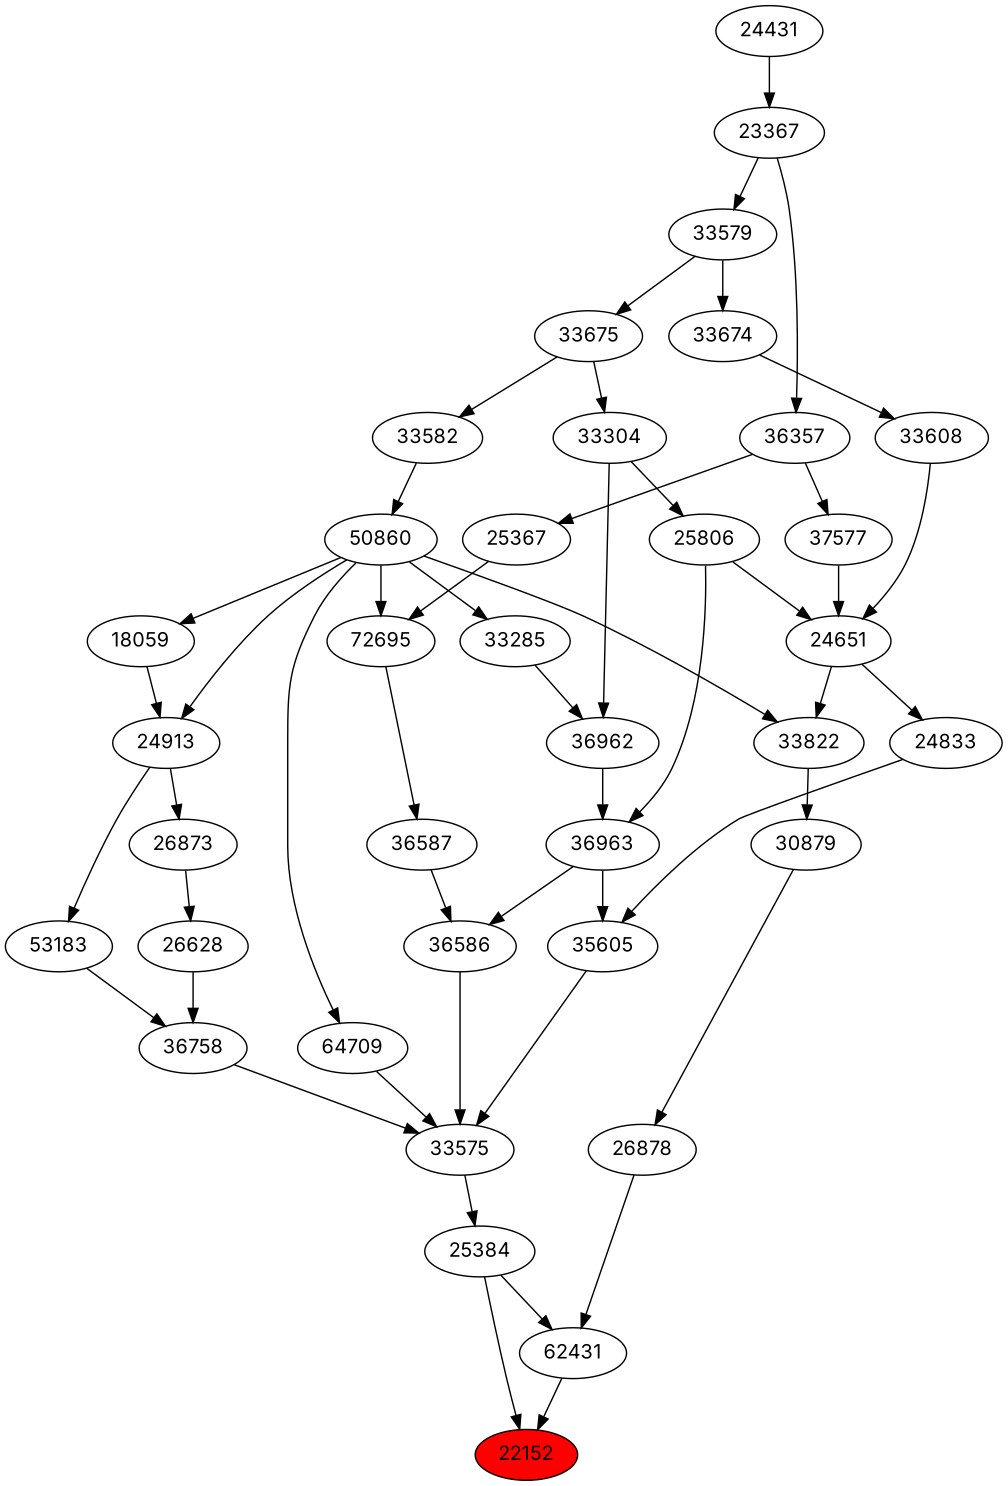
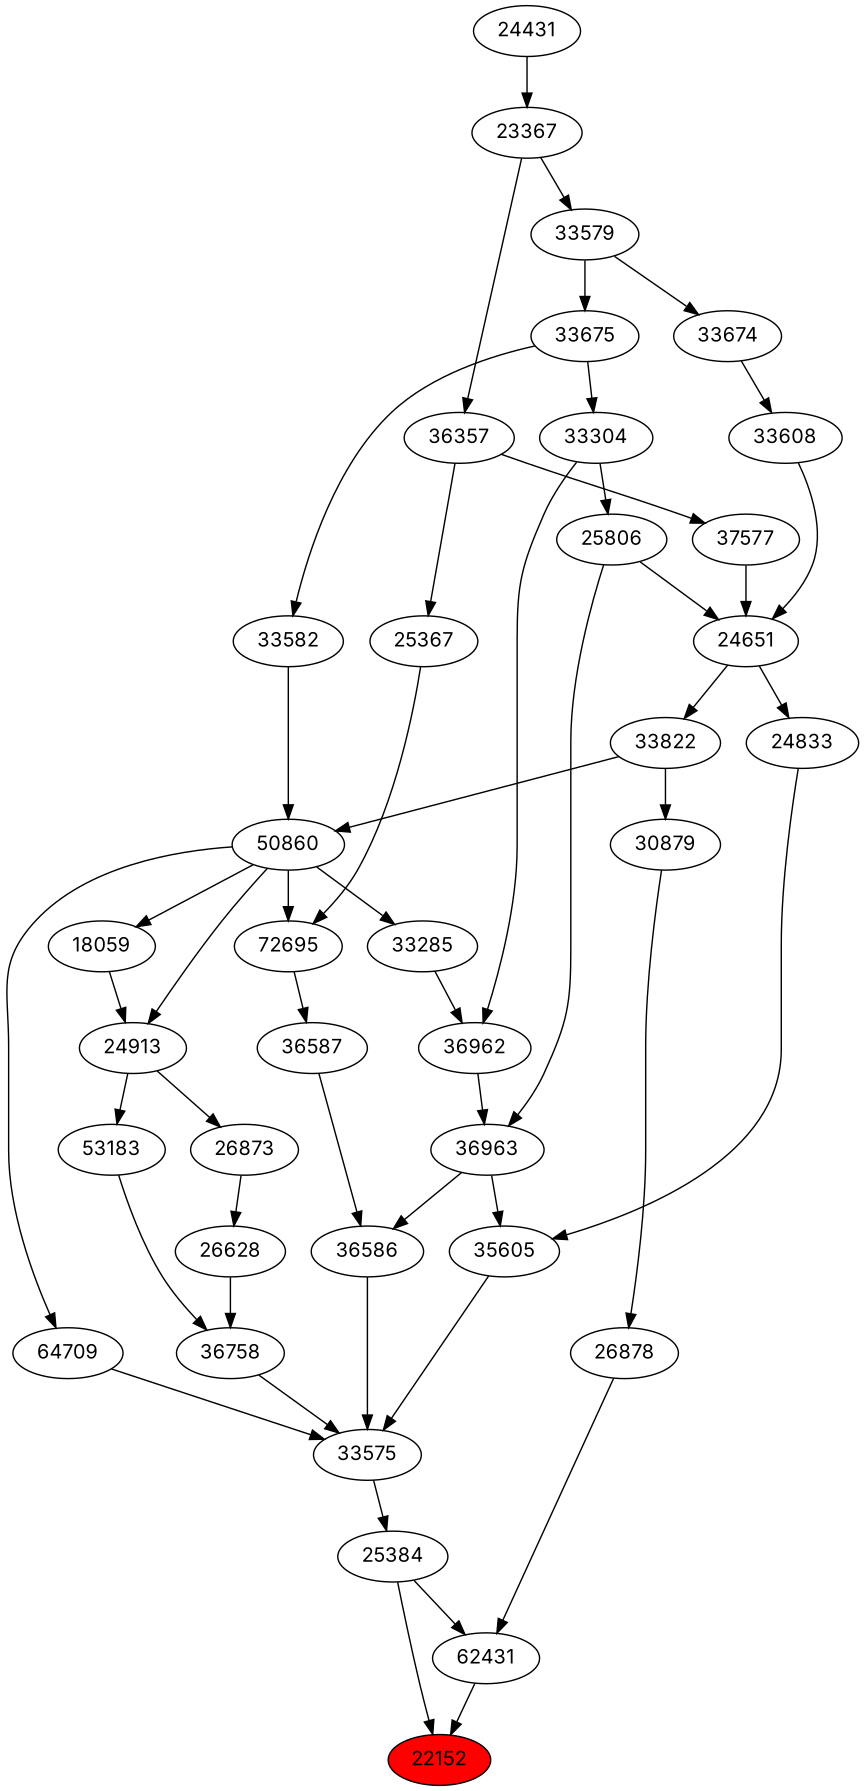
edge "50860" -> "33822": reversed
